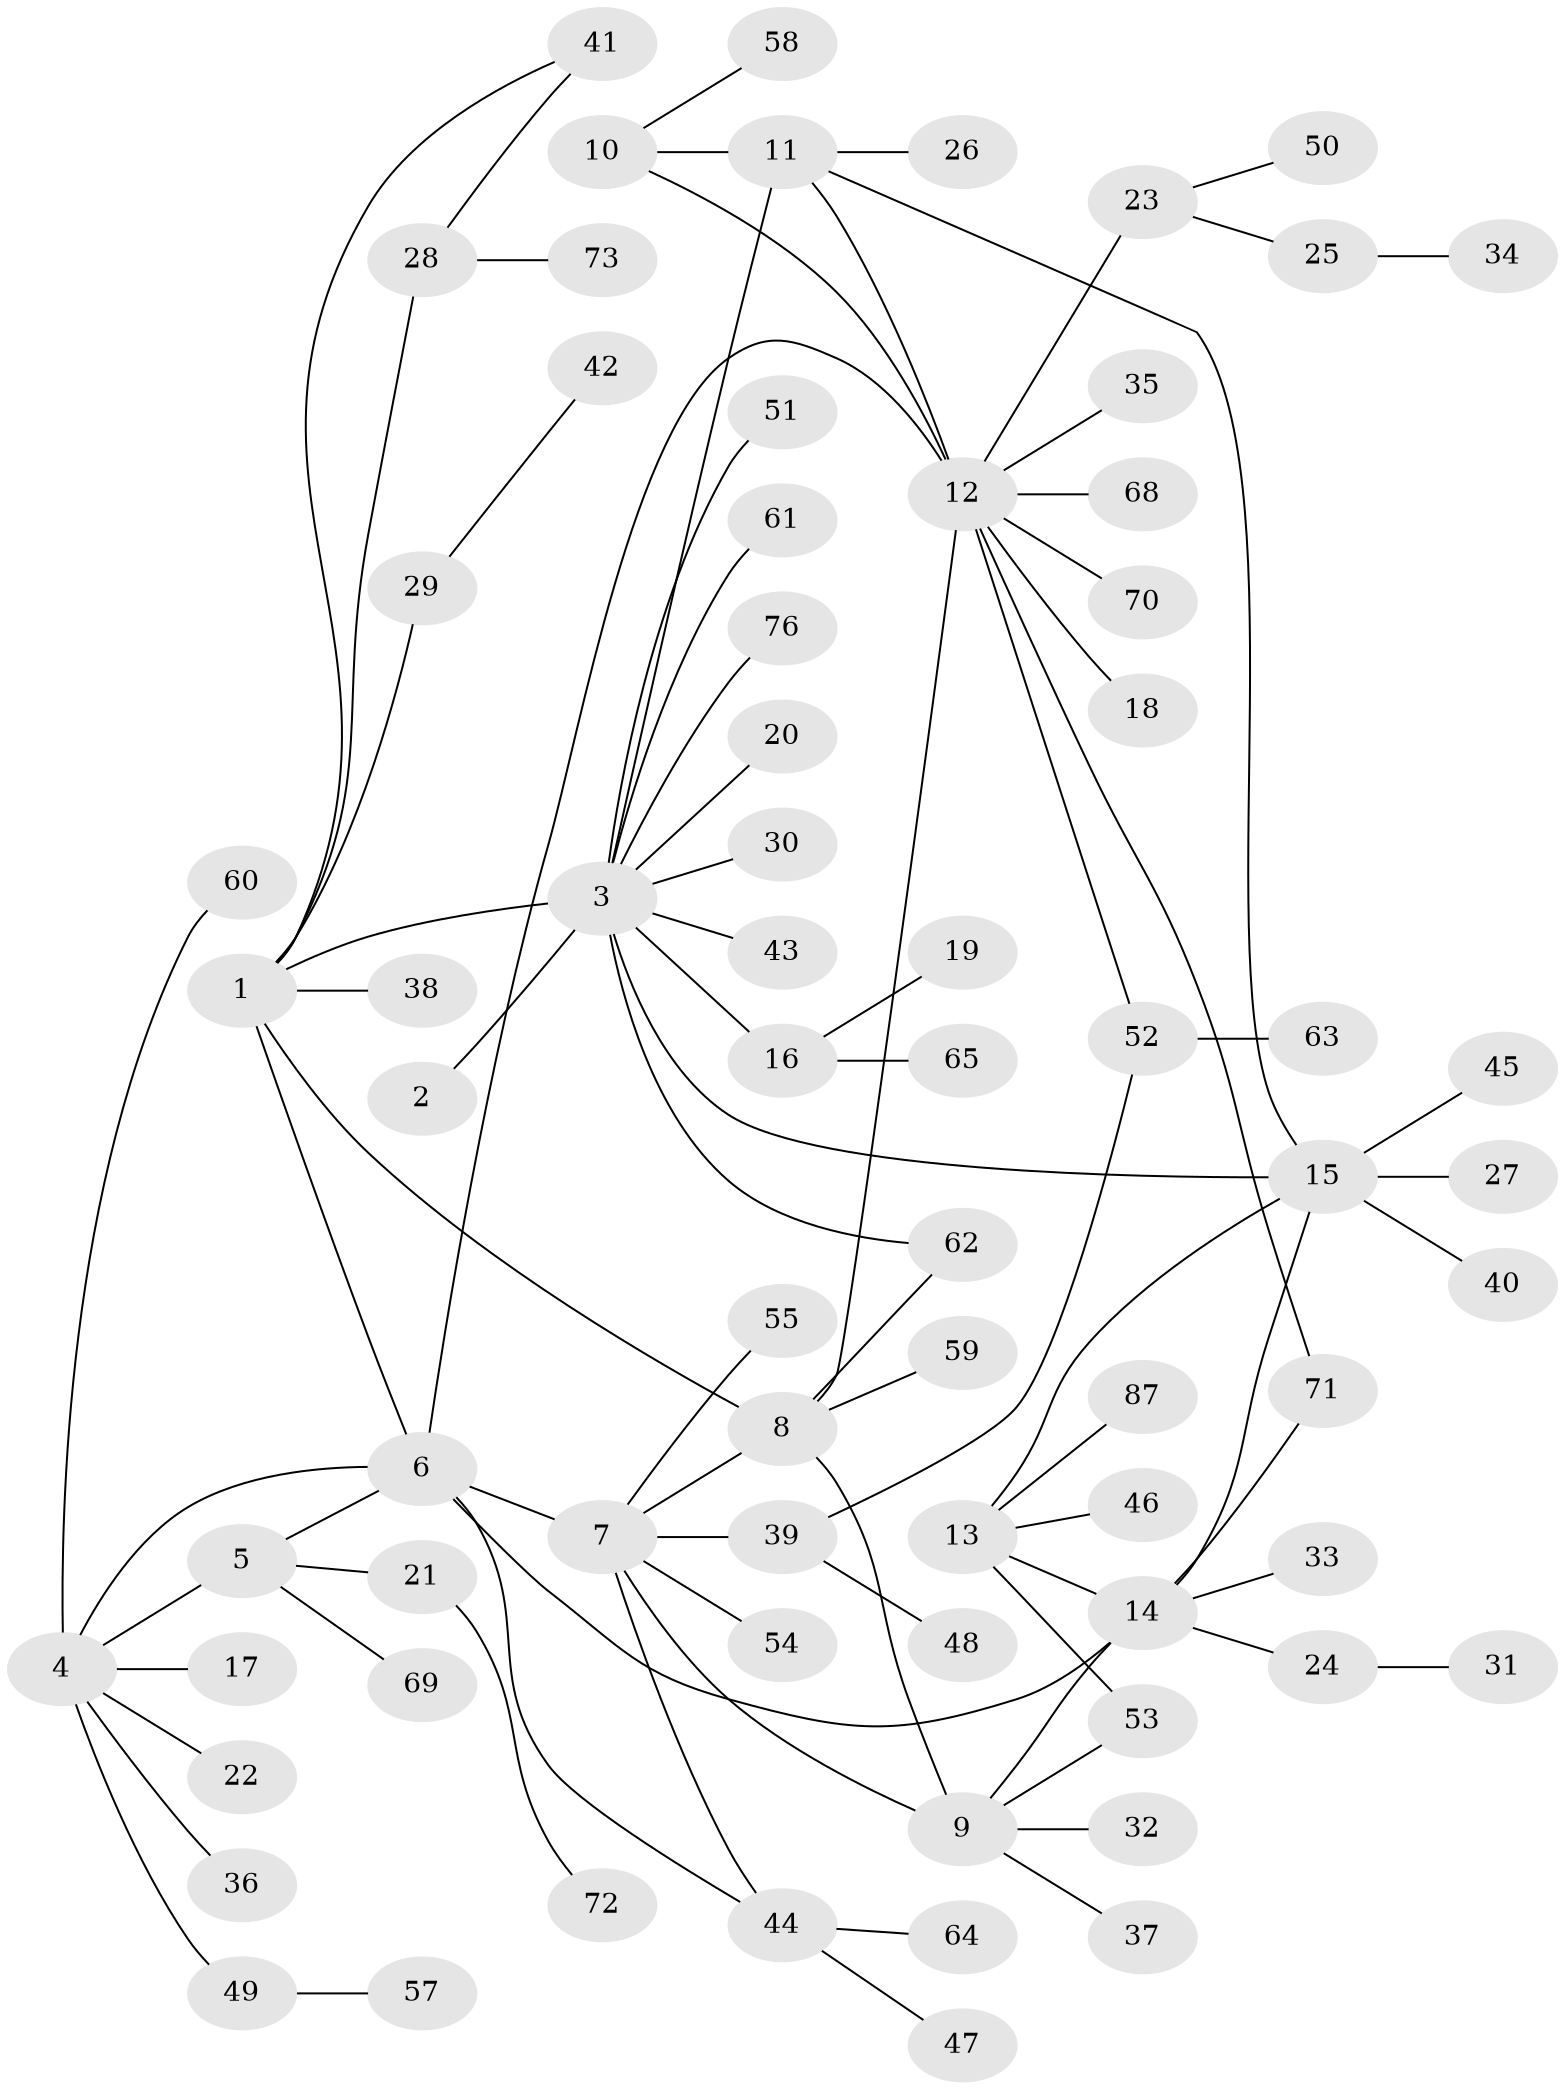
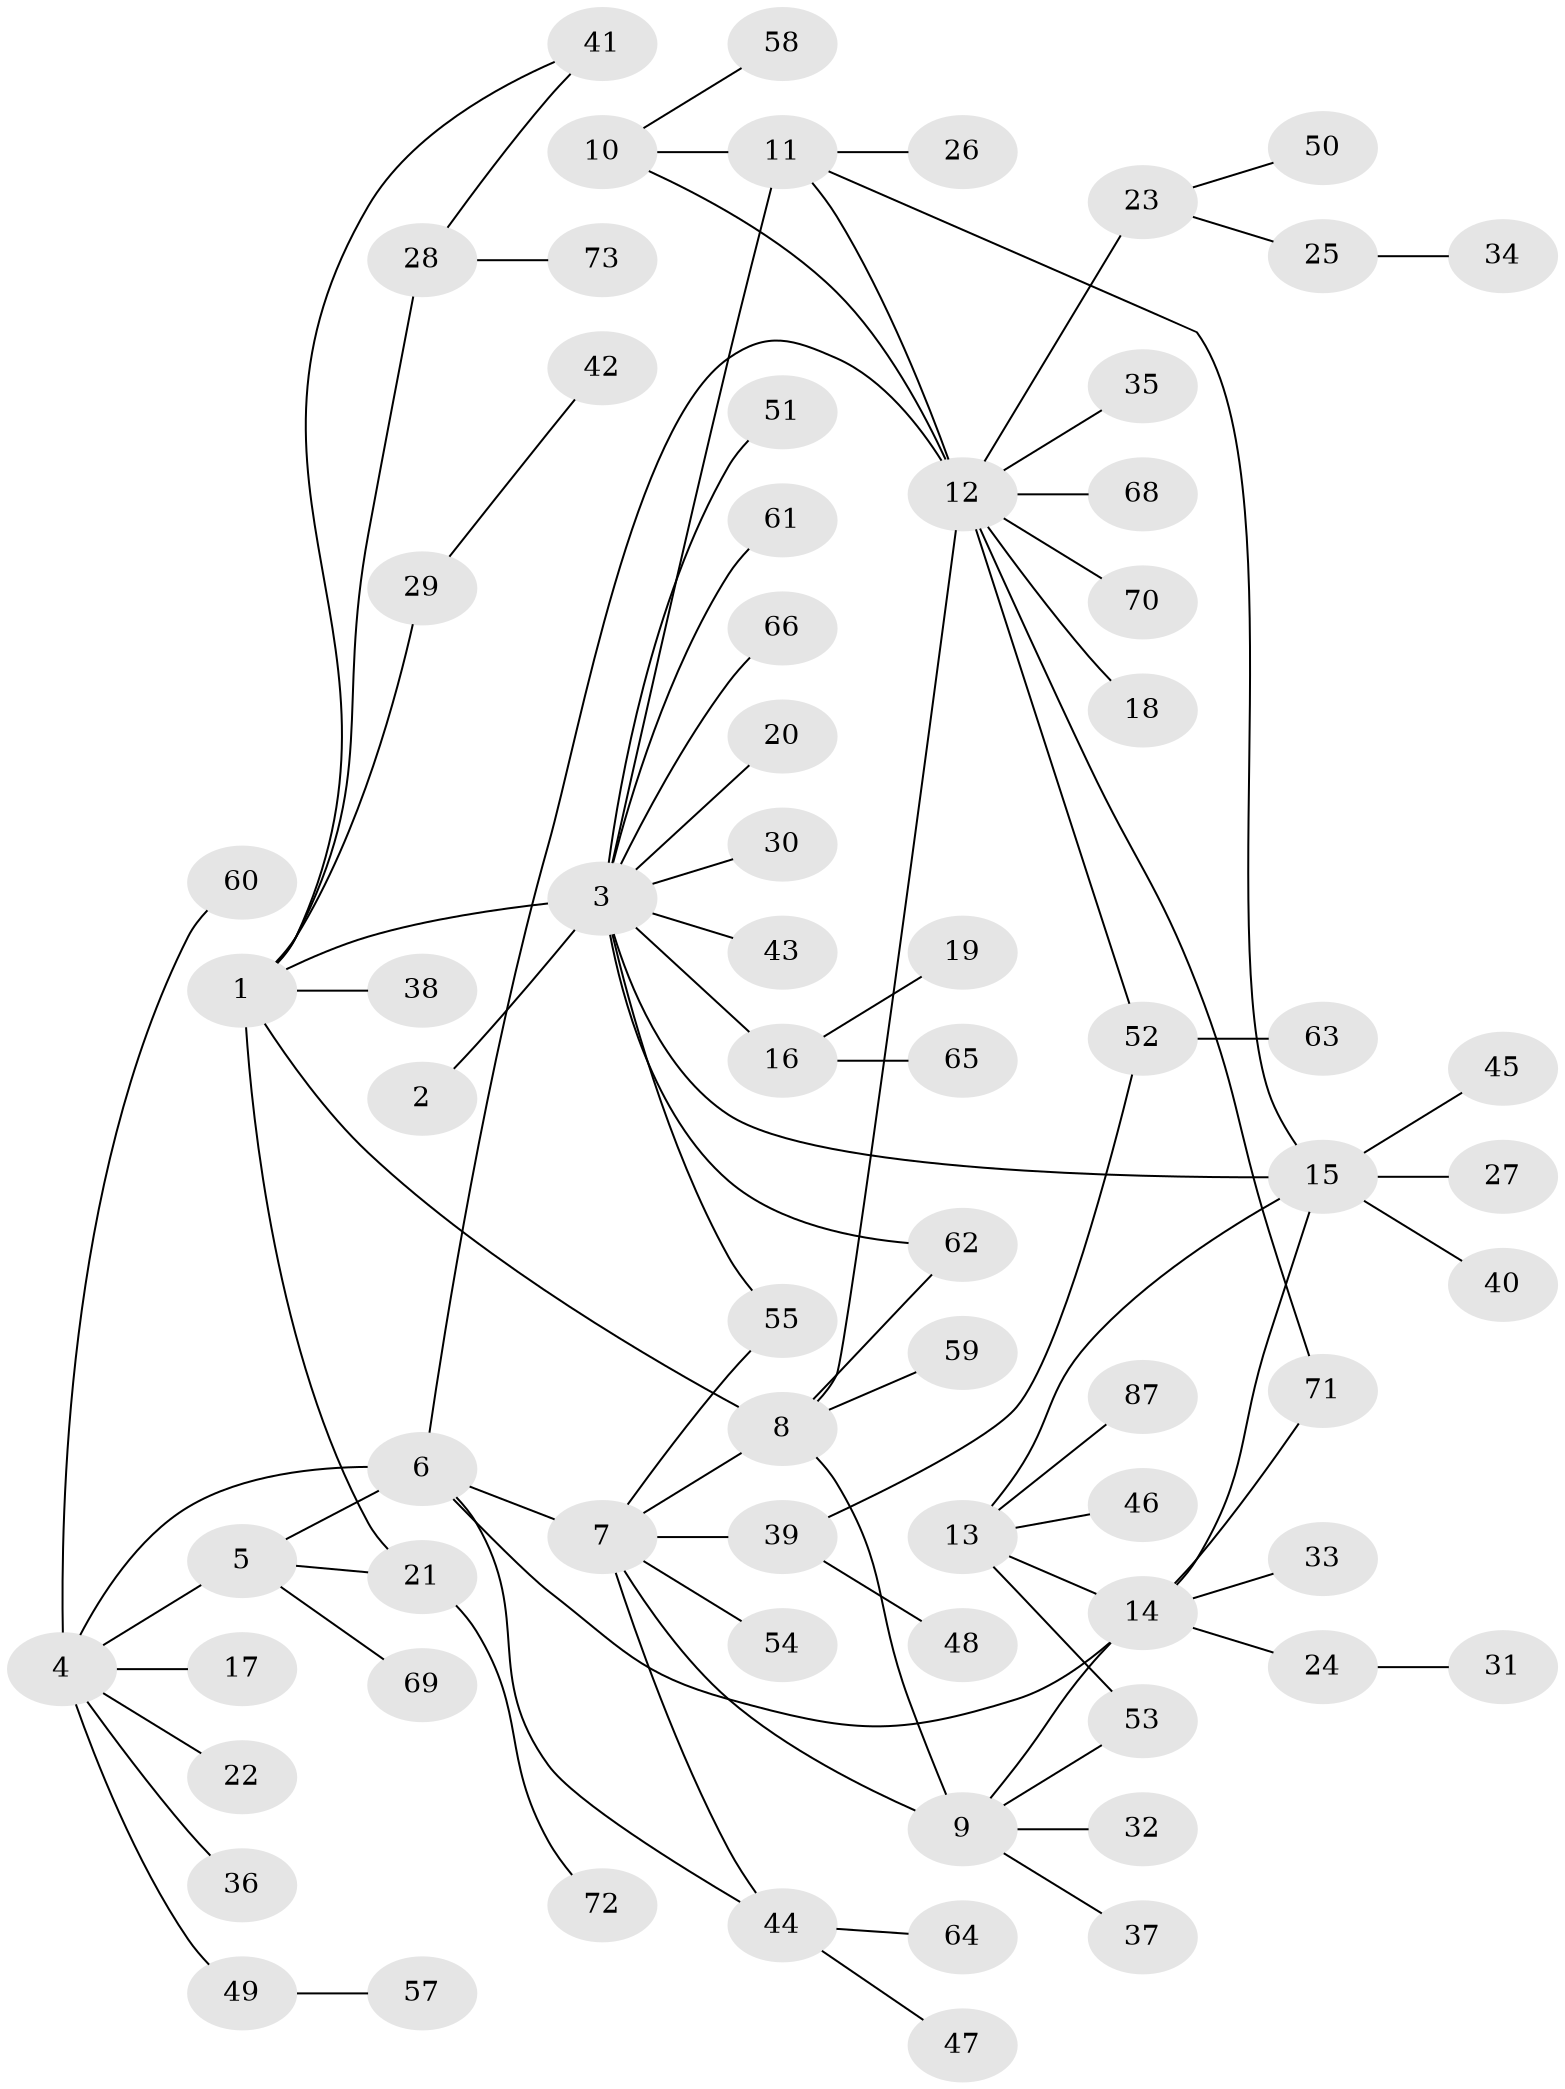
node "76": label "76" -> "66"
edge "3" -- "55": added
edge "1" -- "6": now "1" -- "21"
